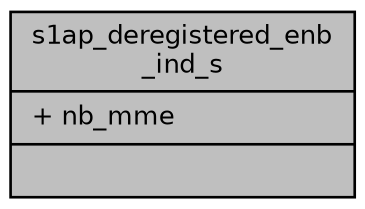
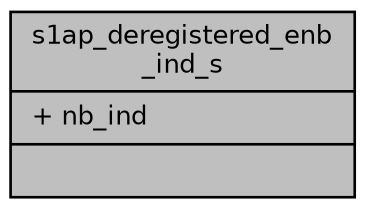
node "s1ap_deregistered_enb": text "+ nb_mme" -> "+ nb_ind"
